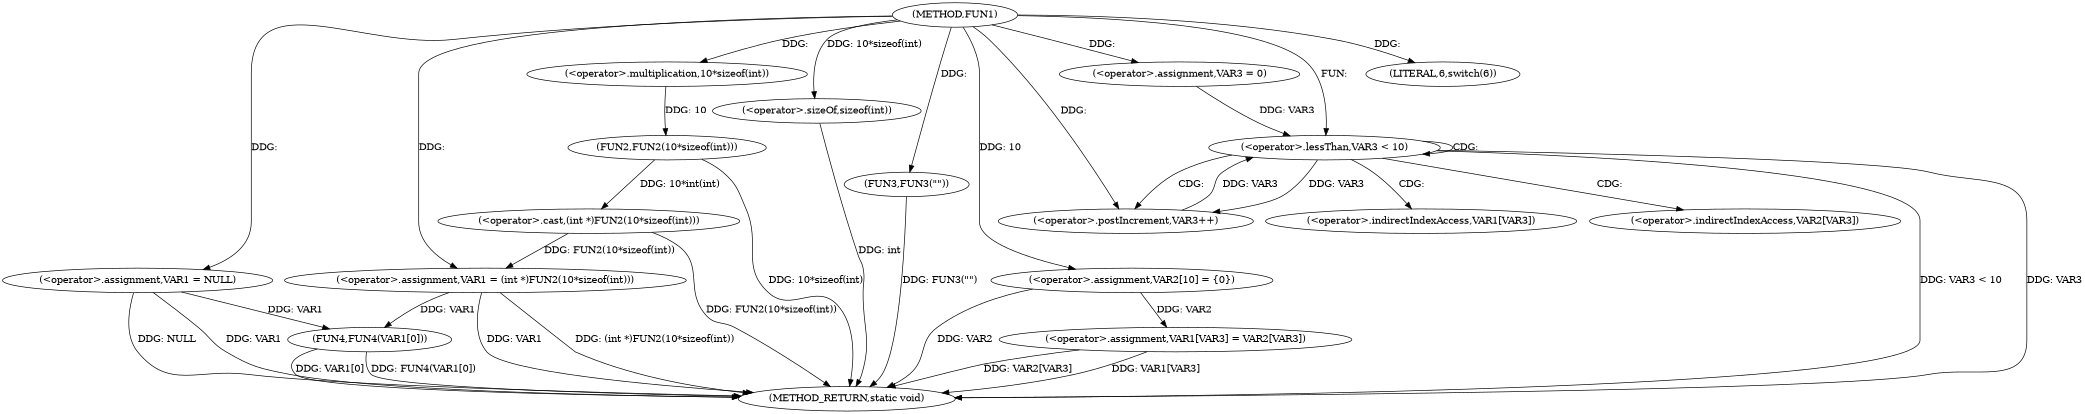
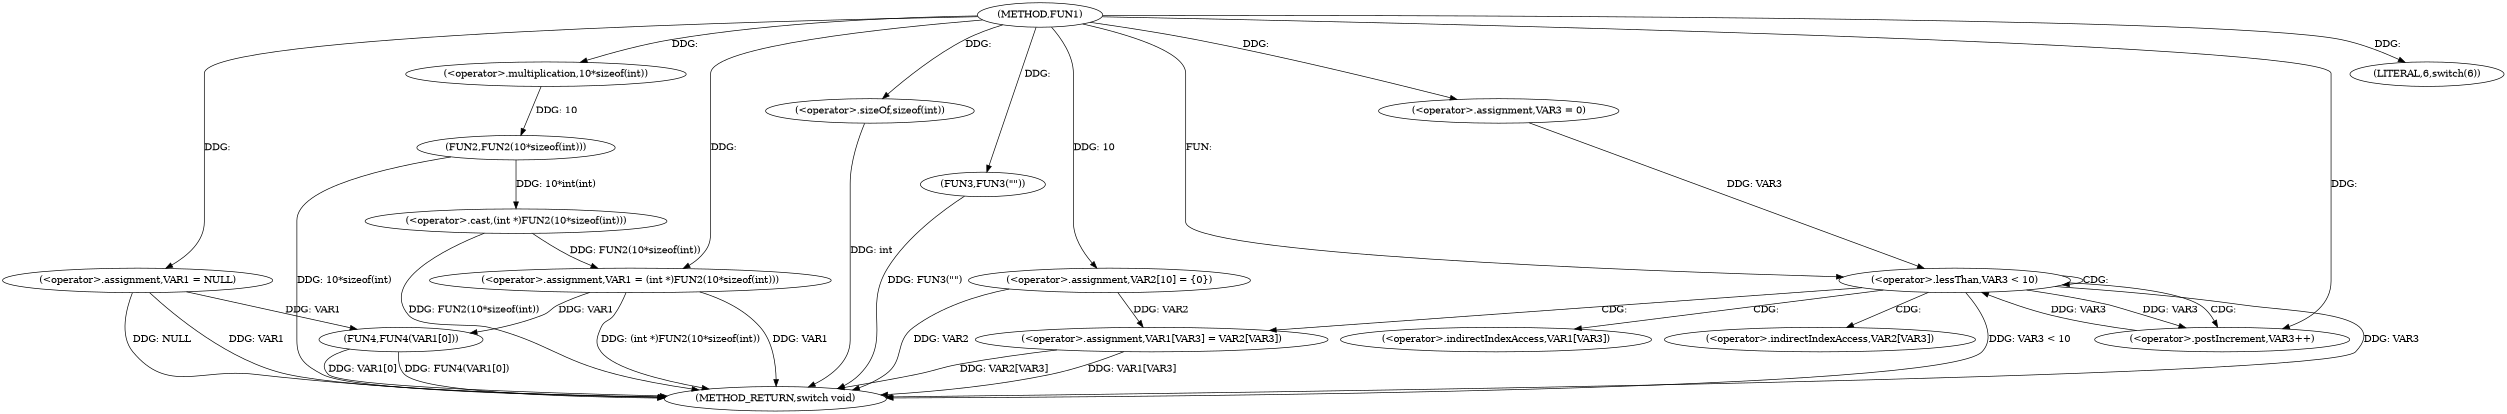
edge "(METHOD,FUN1)" -> "(<operator>.sizeOf,sizeof(int))": label "DDG: 10*sizeof(int)" -> "DDG: "
edge "(<operator>.lessThan,VAR3 < 10)" -> "(<operator>.assignment,VAR1[VAR3] = VAR2[VAR3])": added, label "CDG:"
node "(METHOD_RETURN,static void)": label "(METHOD_RETURN,static void)" -> "(METHOD_RETURN,switch void)"
